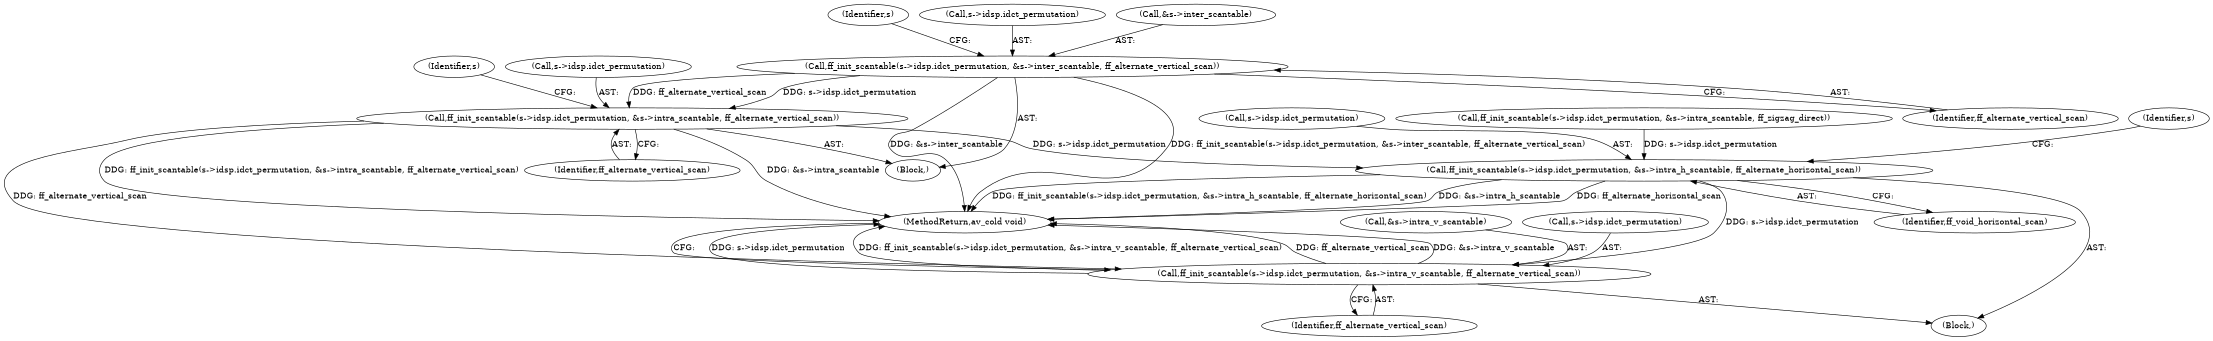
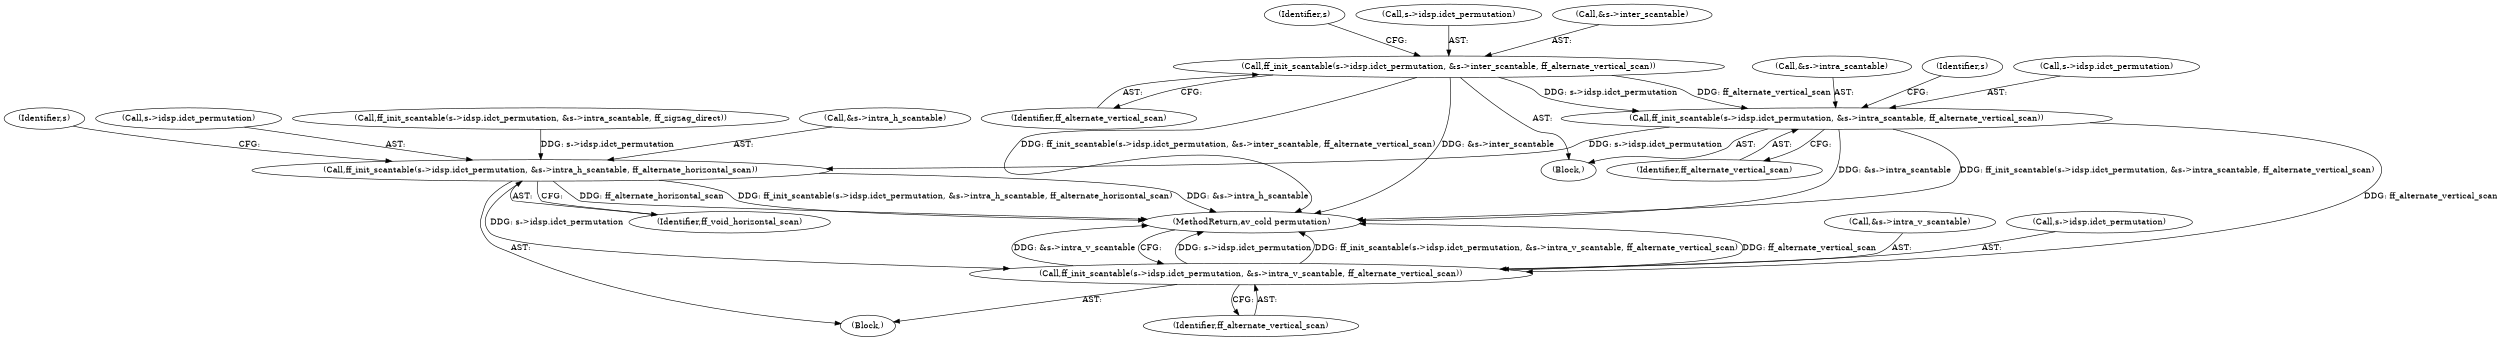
node "(Call,&s->intra_scantable)": added
node "(Call,&s->intra_h_scantable)": added
node "(MethodReturn,av_cold void)": label "(MethodReturn,av_cold void)" -> "(MethodReturn,av_cold permutation)"
